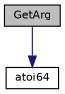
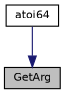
edge "GetArg" -> "atoi64": reversed
